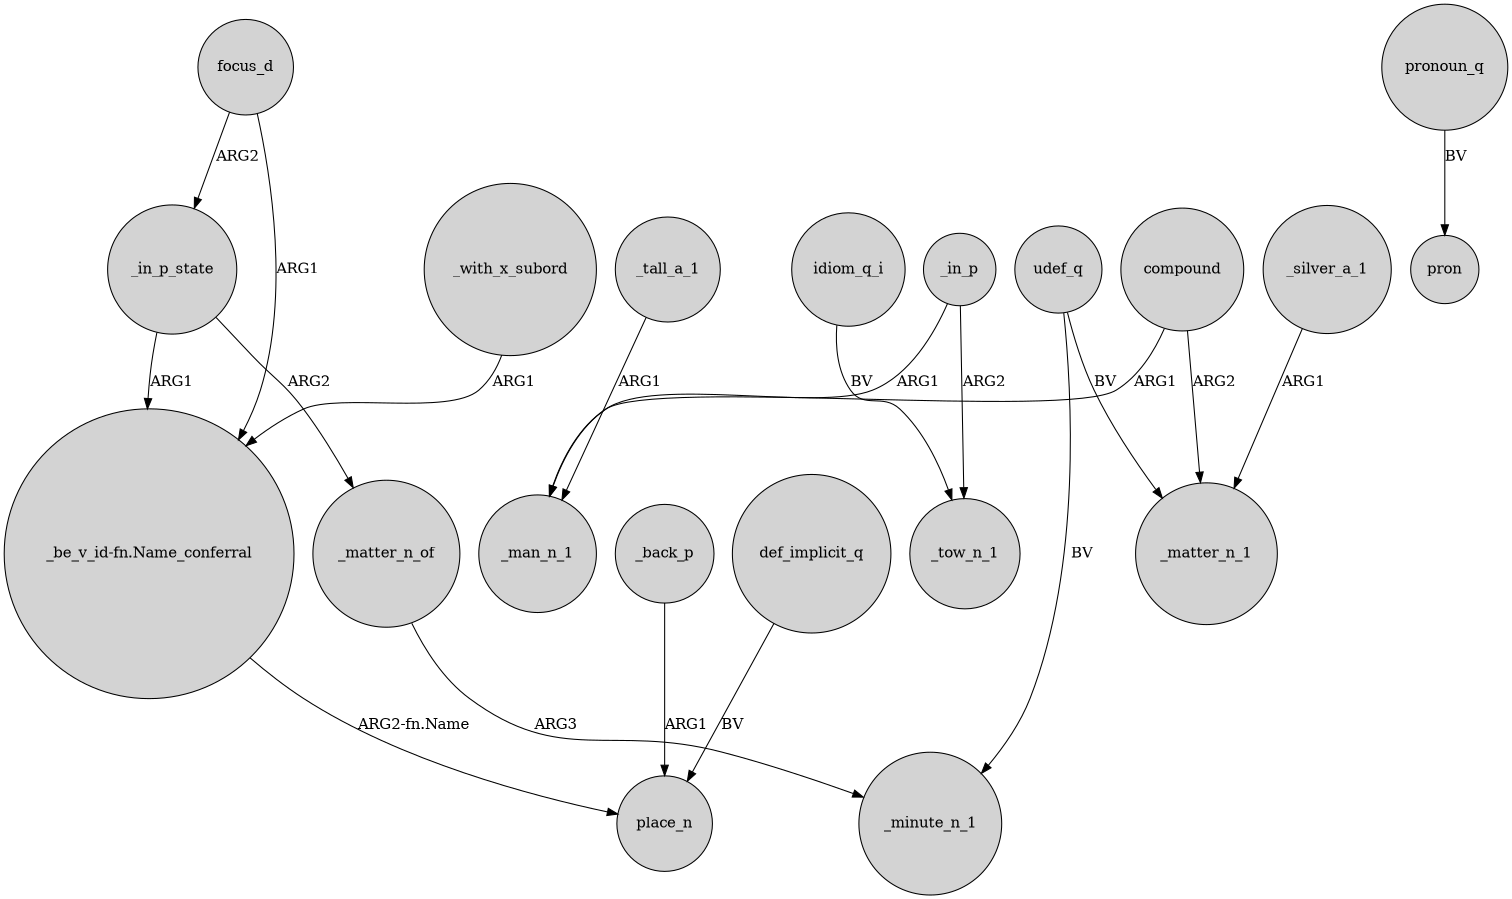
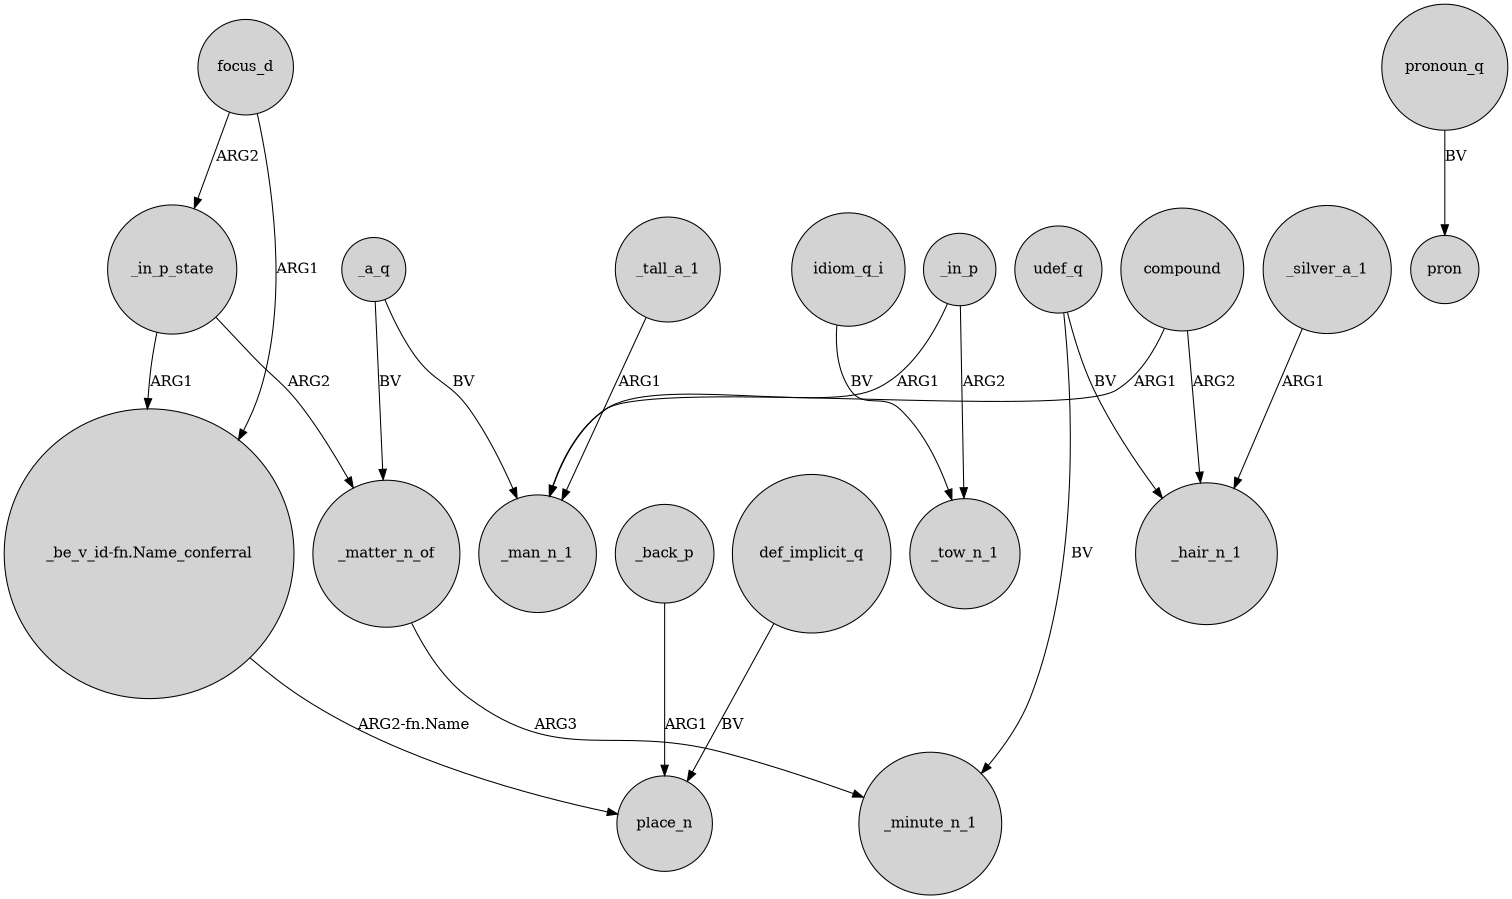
node "_a_q": added
node "_with_x_subord": removed
node "_matter_n_1": label "_matter_n_1" -> "_hair_n_1"
